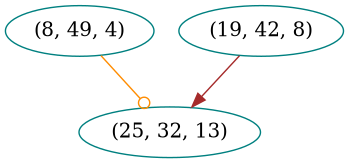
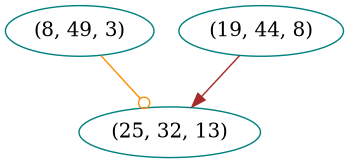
node "(8, 49, 4)": label "(8, 49, 4)" -> "(8, 49, 3)"
node "(19, 42, 8)": label "(19, 42, 8)" -> "(19, 44, 8)"
